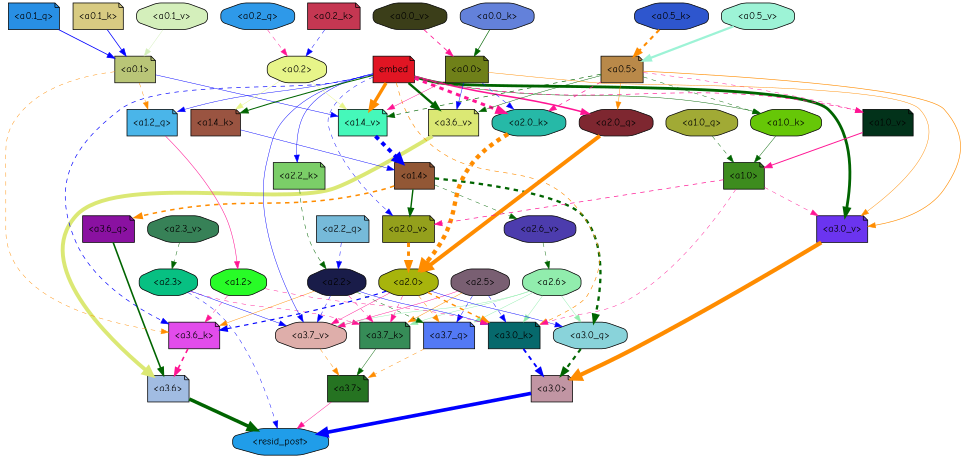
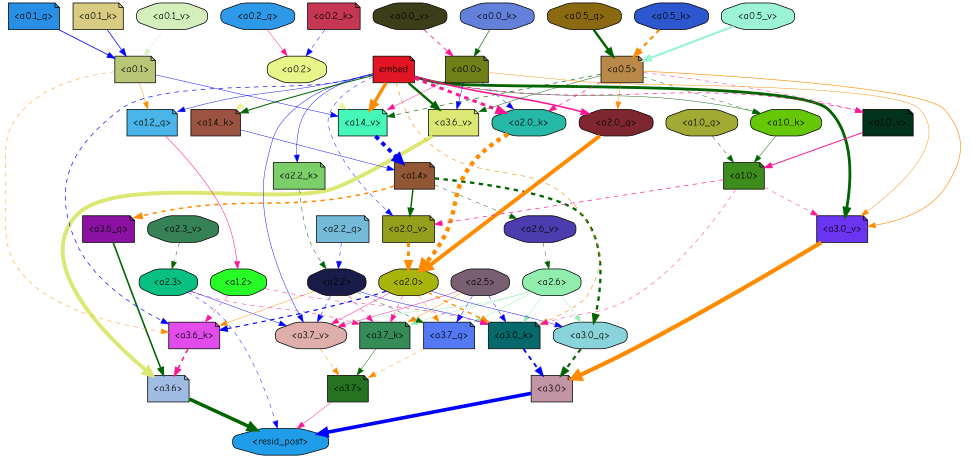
node "<a0.5_q>": added
edge "<a0.2_q>" -> "<a0.2>": style dashed -> bold
edge "<a0.1>" -> "<a1.2_q>": style dashed -> bold
